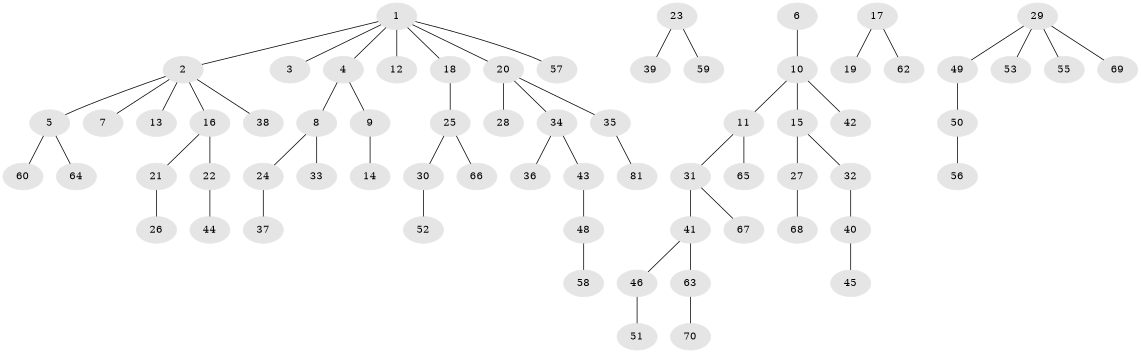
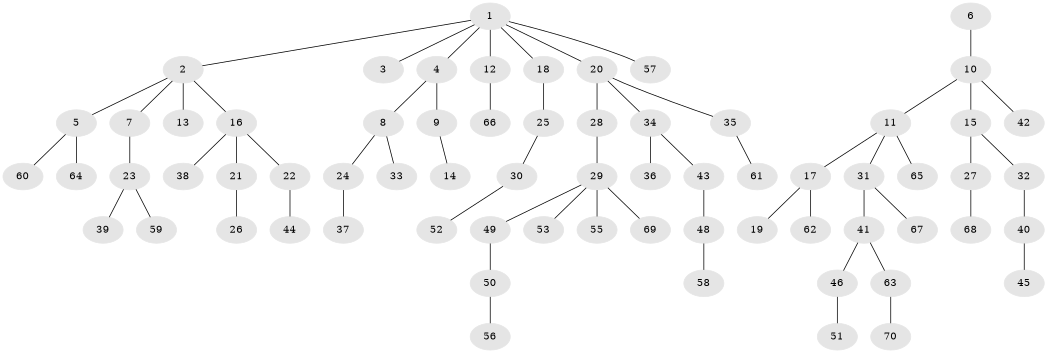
edge "2" -- "38": now "16" -- "38"
edge "7" -- "23": added
edge "25" -- "66": now "12" -- "66"
edge "28" -- "29": added
edge "11" -- "17": added
node "81": label "81" -> "61"
